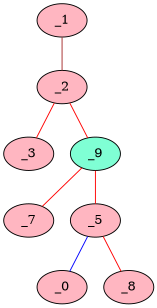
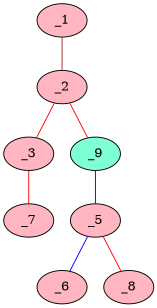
edge "_9" -- "_7": now "_3" -- "_7"
edge "_9" -- "_5": color red -> blue
node "_0": label "_0" -> "_6"
